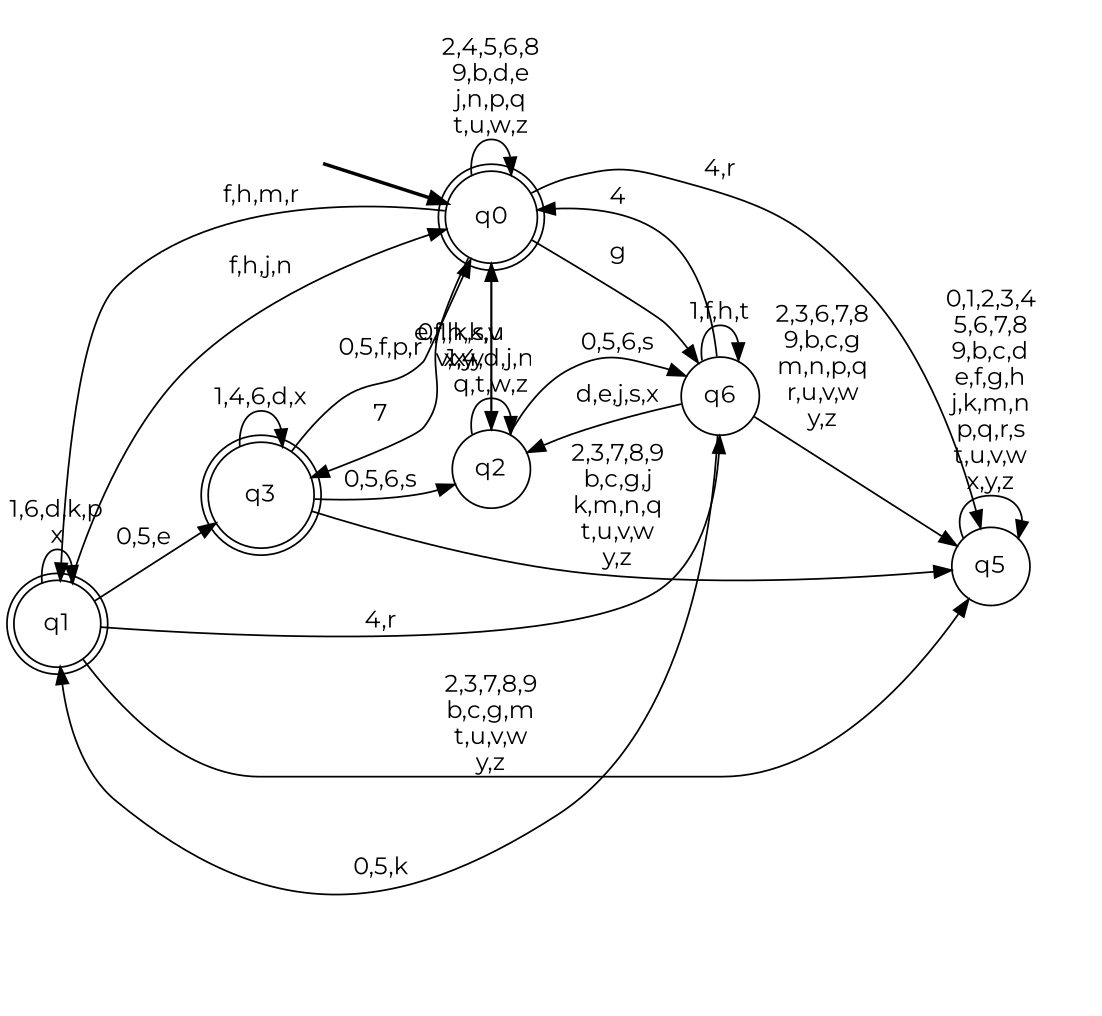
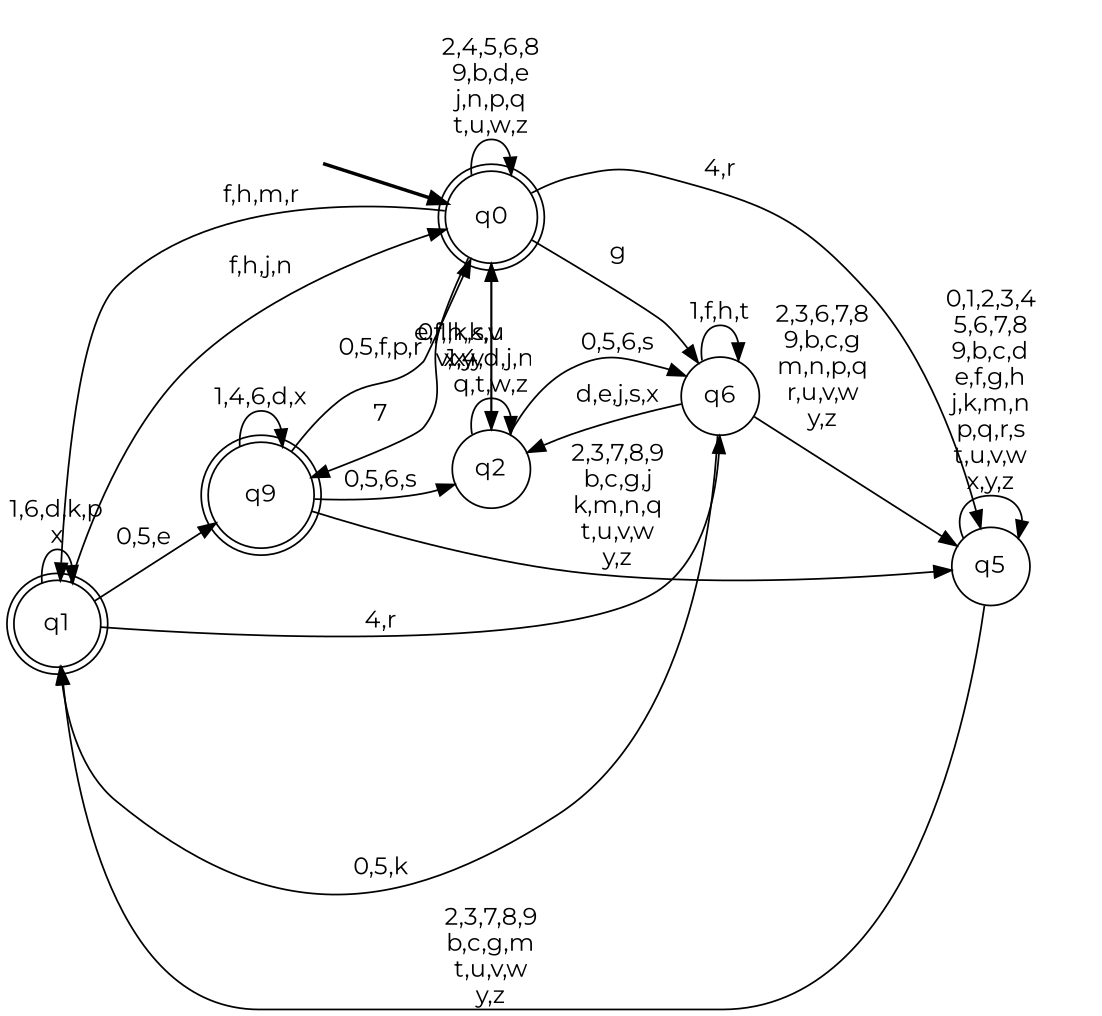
edge "q6" -> "q0": removed, label "4"
node "q3": label "q3" -> "q9"
edge "q1" -> "q5": reversed
